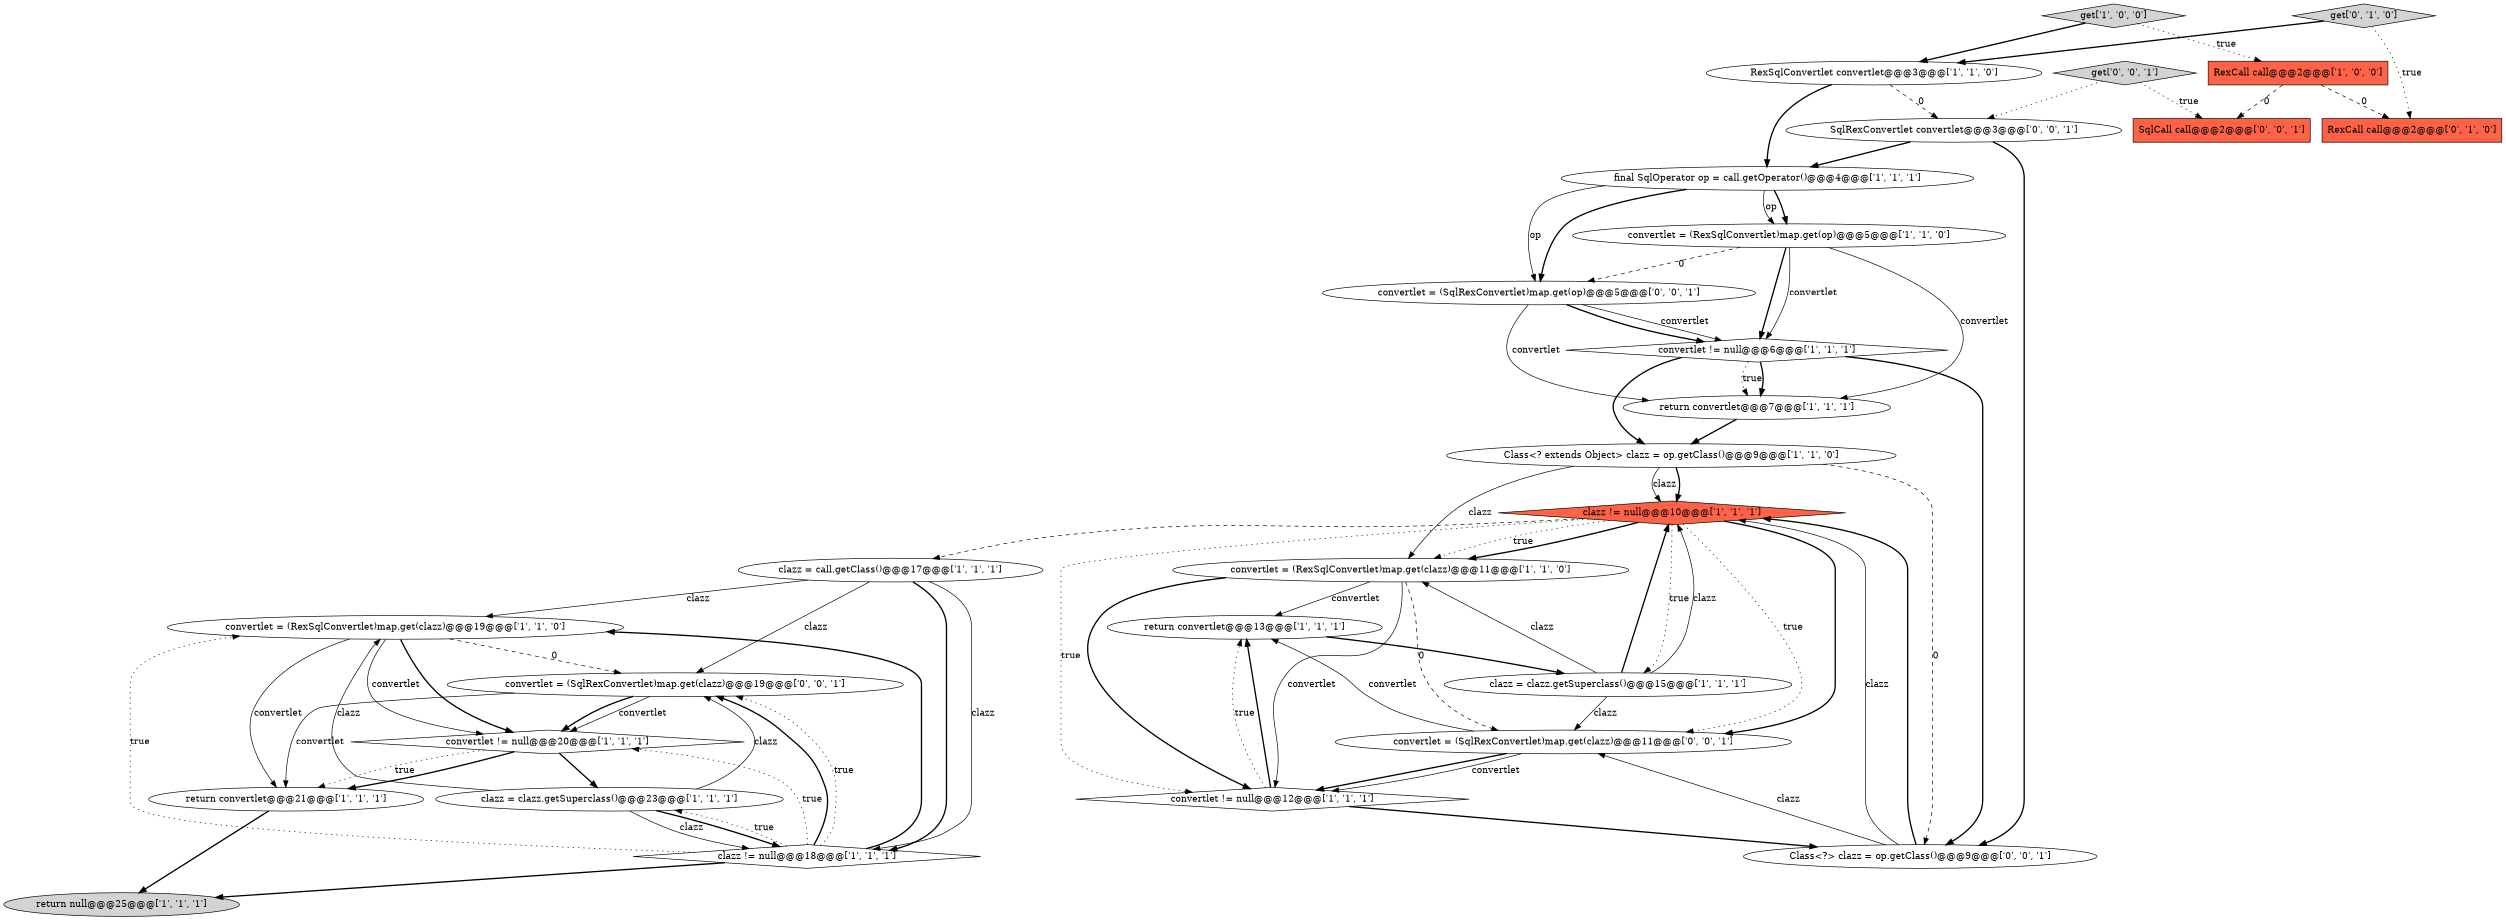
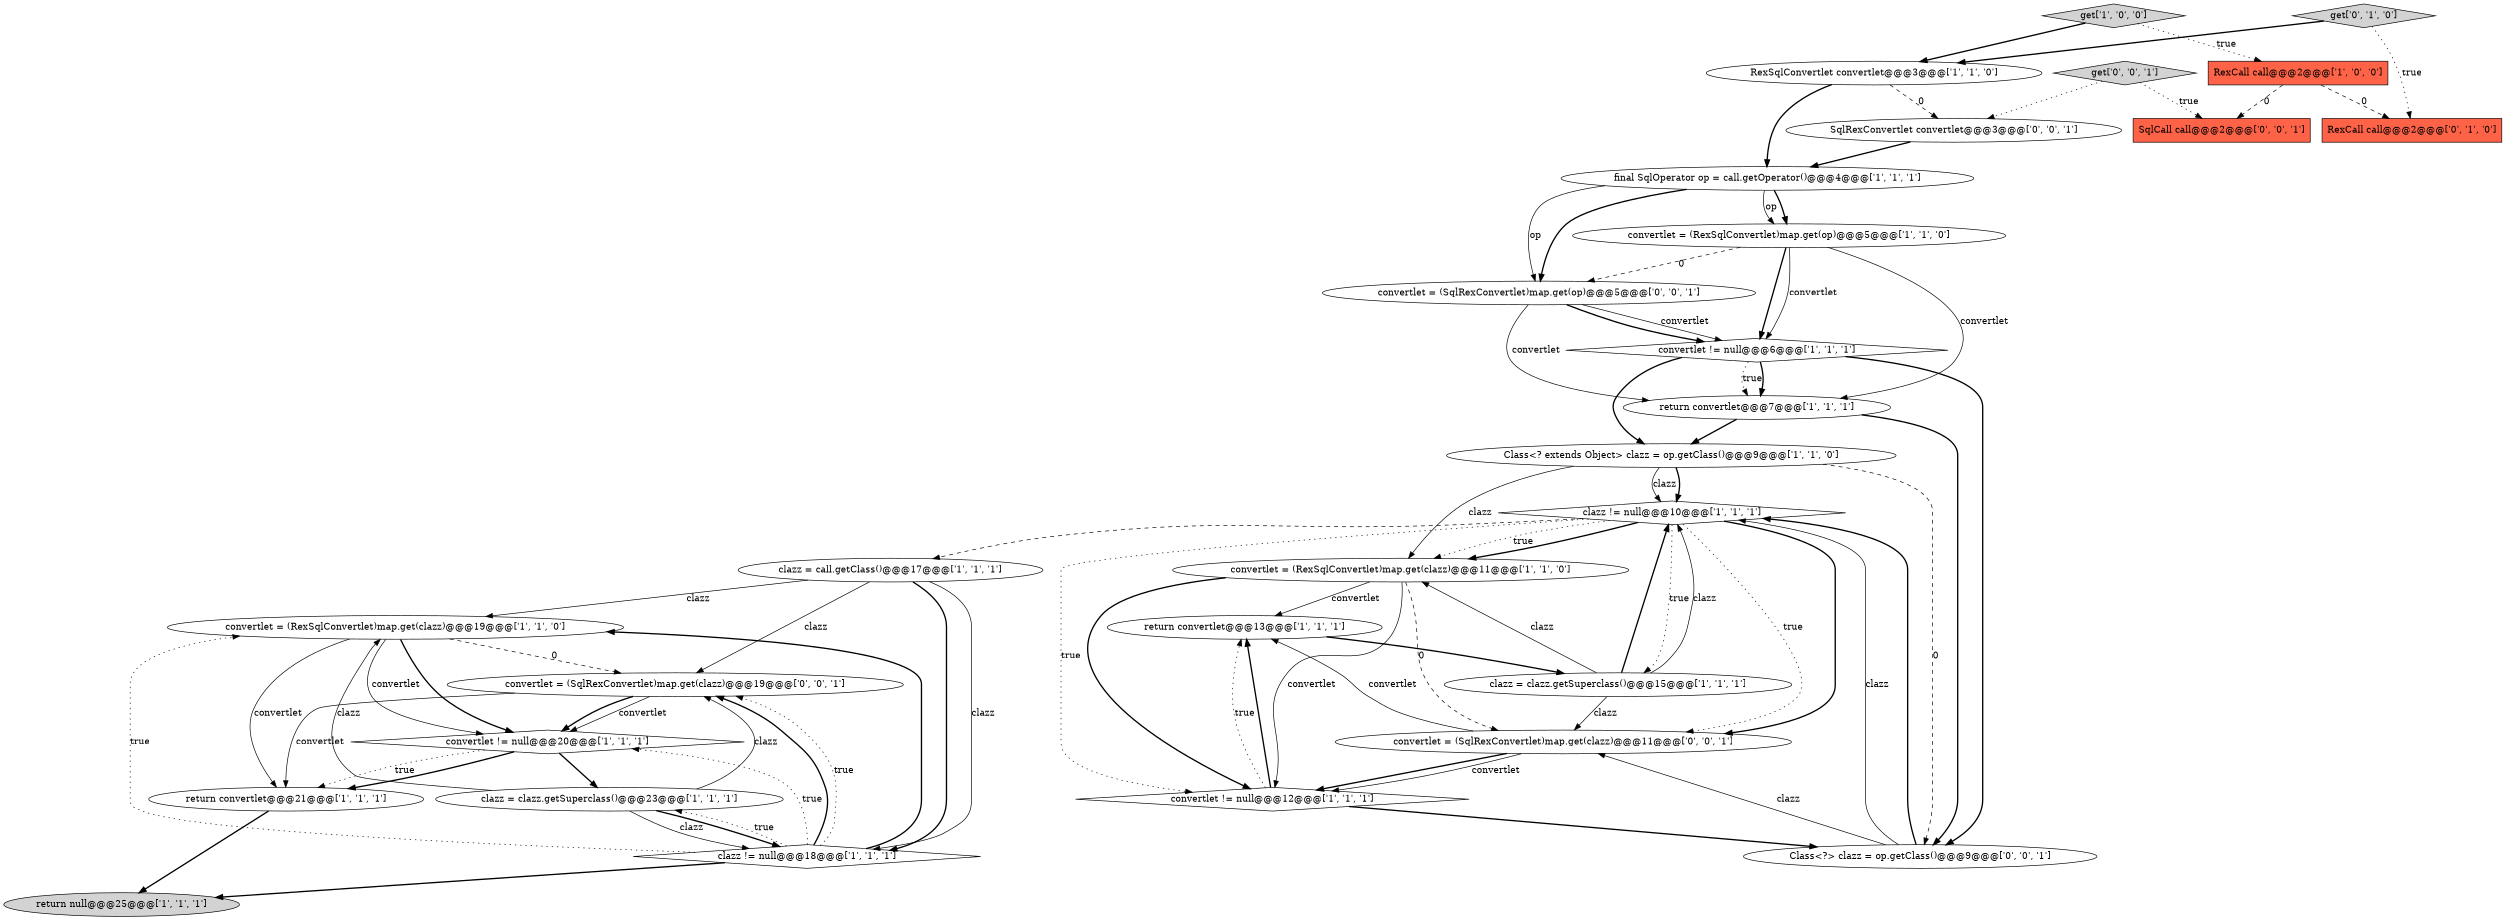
edge "SqlRexConvertlet convertlet@@@3@@@['0', '0', '1']" -> "Class<?> clazz = op.getClass()@@@9@@@['0', '0', '1']": now "return convertlet@@@7@@@['1', '1', '1']" -> "Class<?> clazz = op.getClass()@@@9@@@['0', '0', '1']"
node "clazz != null@@@10@@@['1', '1', '1']": fillcolor tomato -> white
